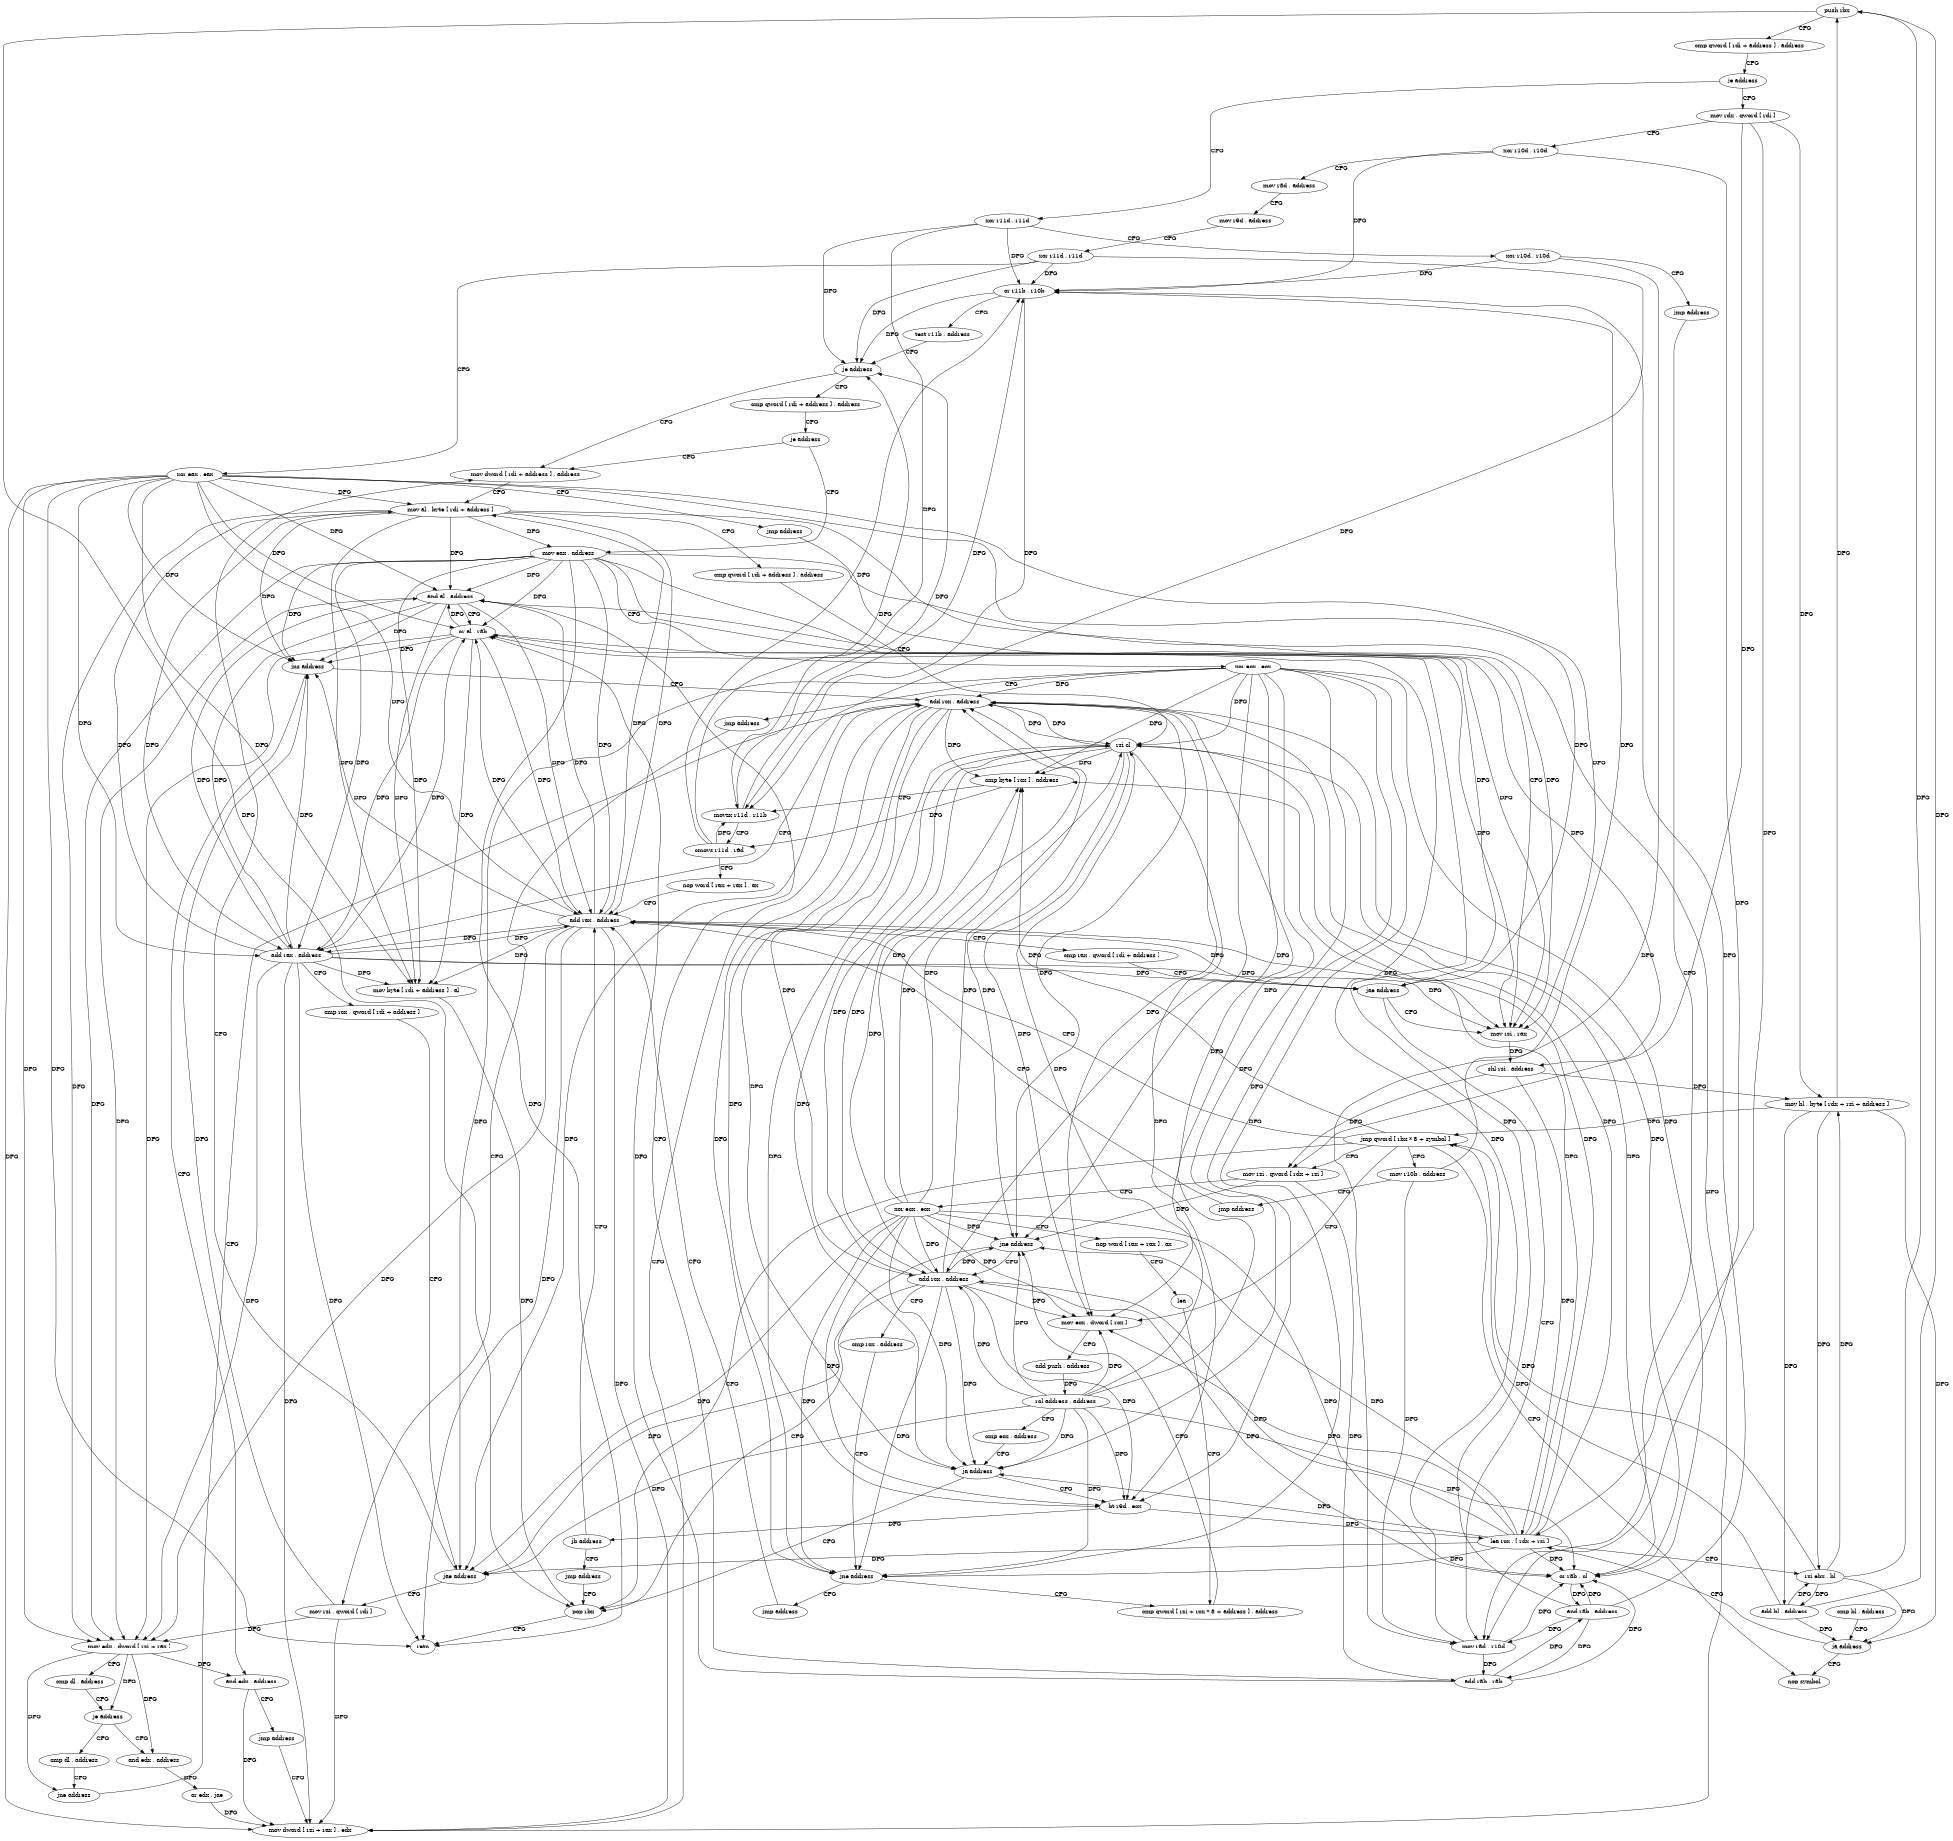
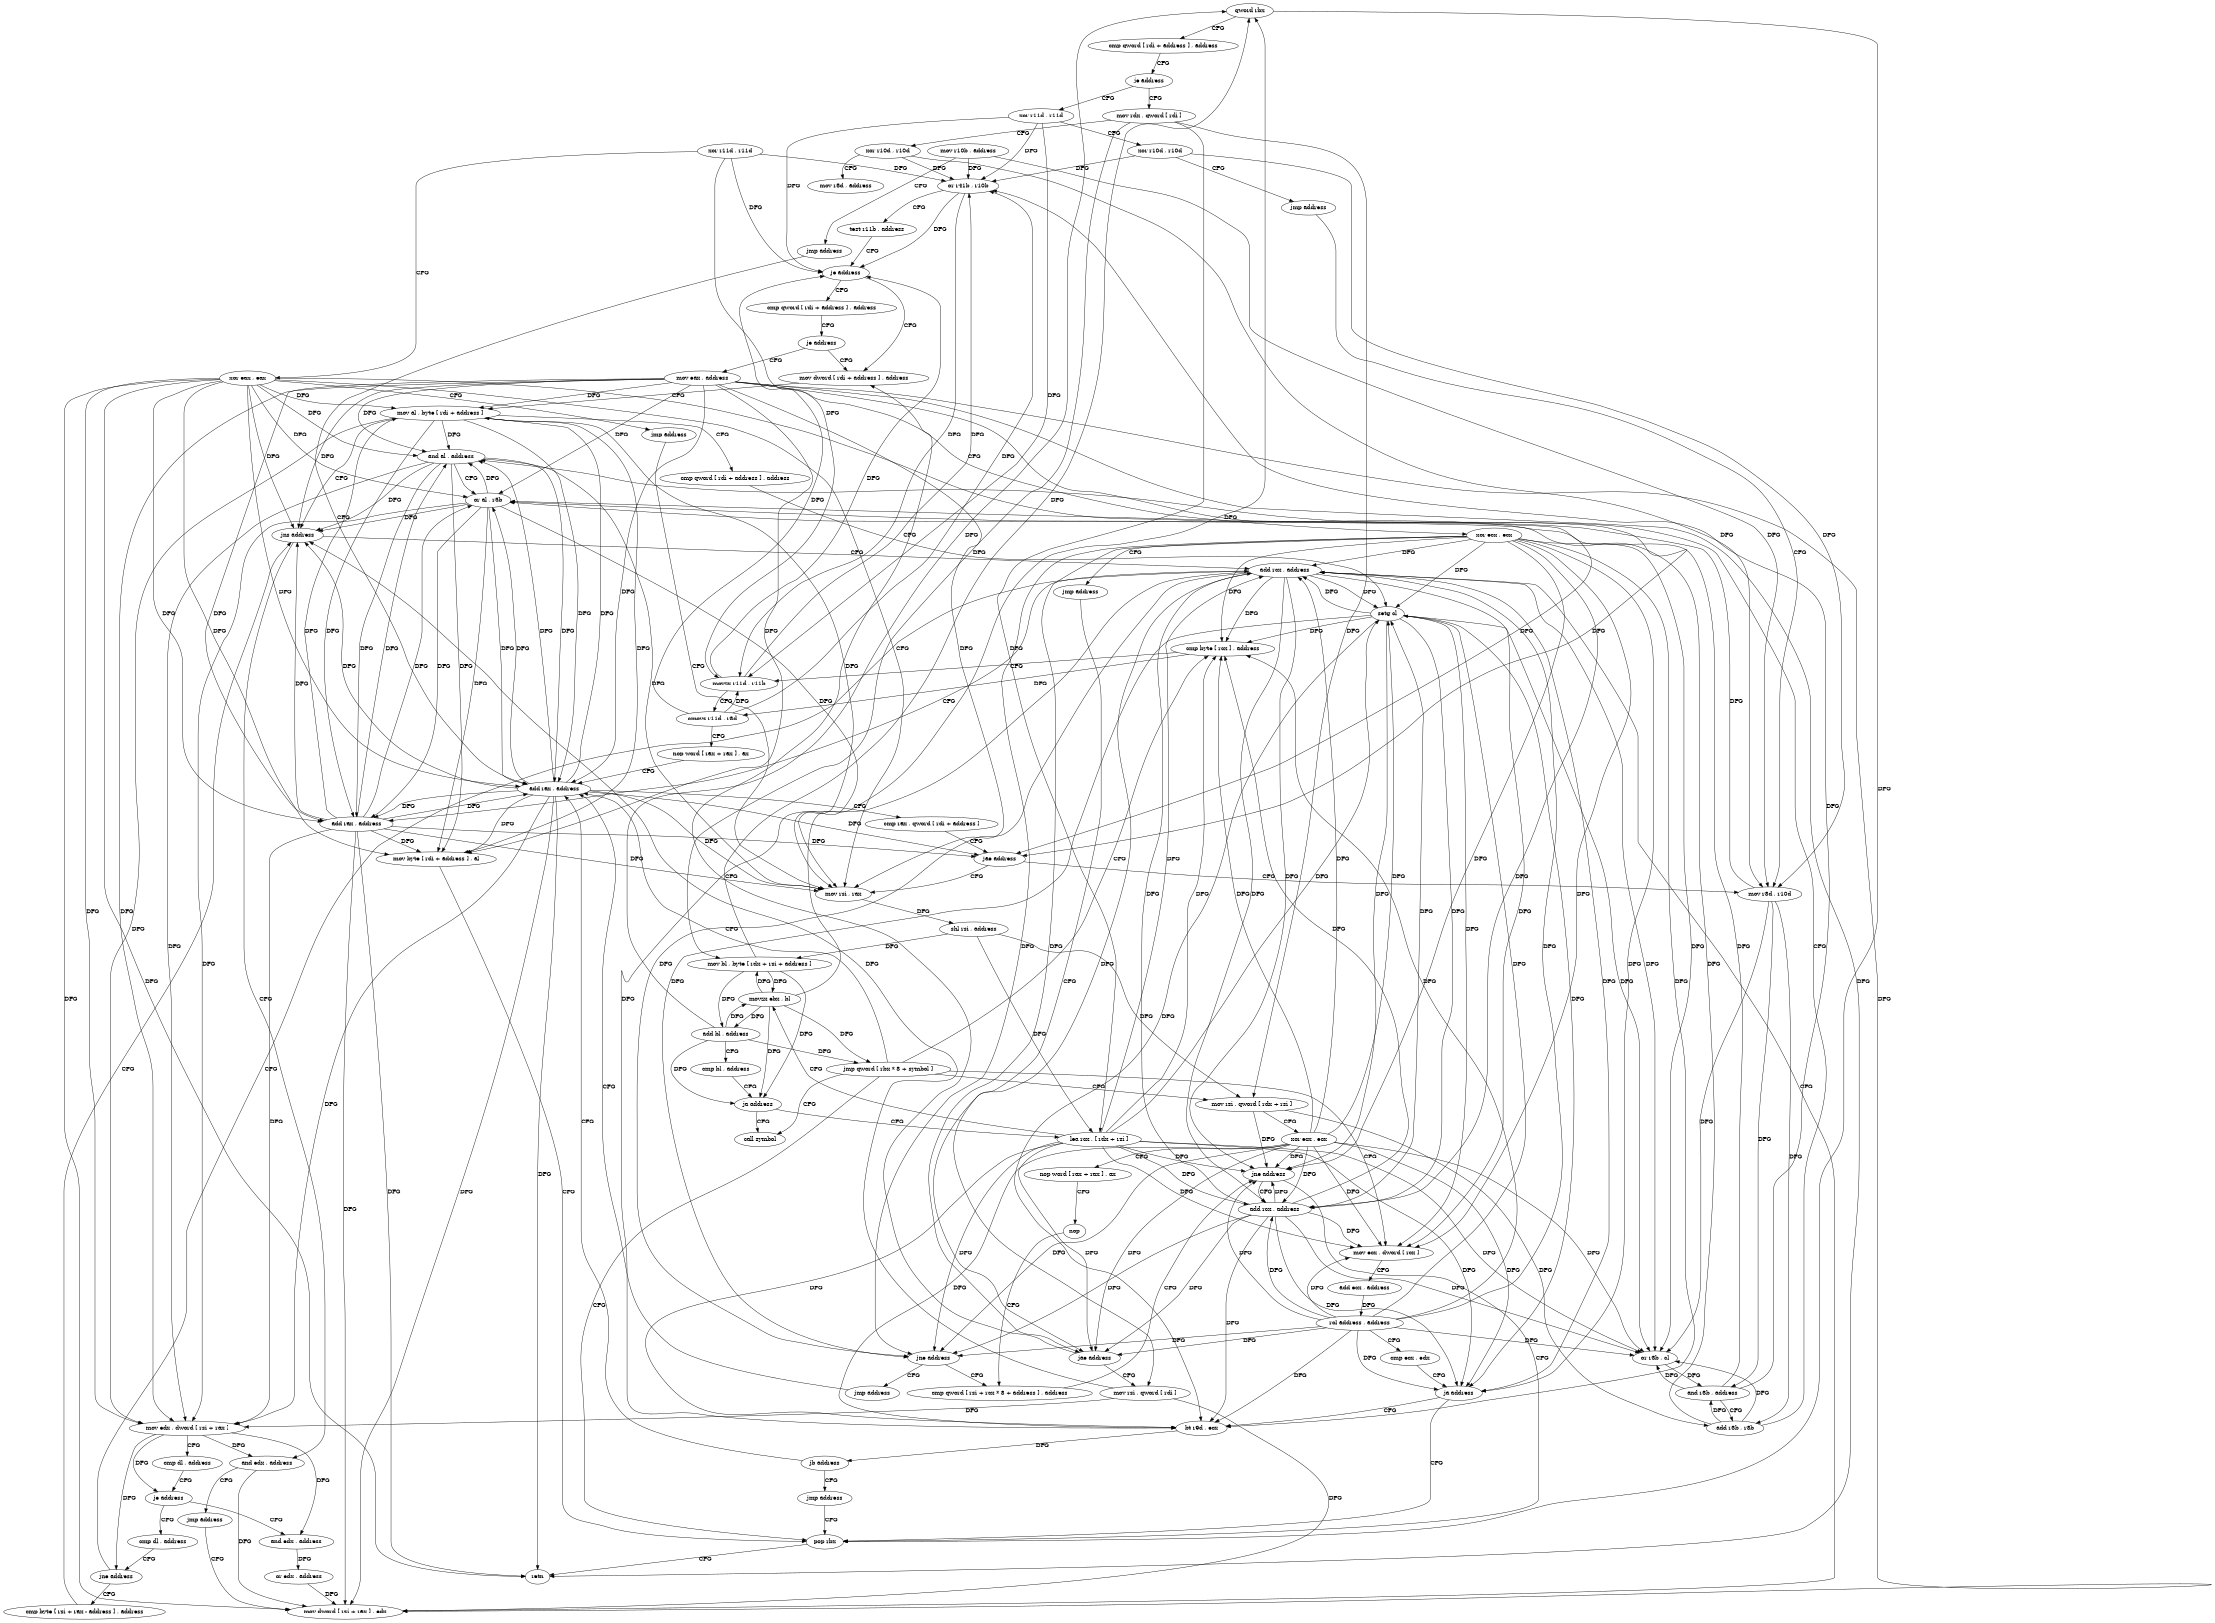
node "push rbx": label "push rbx" -> "qword rbx"
node "mov r9d , address": removed
node "or r11b , r10b": label "or r11b , r10b" -> "or r41b , r10b"
edge "mov al , byte [ rdi + address ]" -> "mov eax , address": reversed
edge "mov al , byte [ rdi + address ]" -> "jns address": label "DFG" -> "CFG"
node "or al , r8b": label "or al , r8b" -> "or al , r5b"
edge "and al , address" -> "shl rsi , address": now "and al , address" -> "mov rsi , rax"
node "rsi cl": label "rsi cl" -> "setg cl"
edge "xor eax , eax" -> "mov rsi , rax": label "DFG" -> "CFG"
node "cmovs r11d , r6d": label "cmovs r11d , r6d" -> "cmovs r11d , r8d"
edge "jmp qword [ rbx * 8 + symbol ]" -> "cmp byte [ rcx ] , address": label "DFG" -> "CFG"
edge "rol address , address" -> "cmp byte [ rcx ] , address": added, label "DFG"
node "cmp rcx , qword [ rdi + address ]": removed
edge "add bl , address" -> "cmp bl , address": added, label "CFG"
edge "mov bl , byte [ rdx + rsi + address ]" -> "jmp qword [ rbx * 8 + symbol ]": removed, label "DFG"
edge "jmp qword [ rbx * 8 + symbol ]" -> "mov r10b , address": removed, label "CFG"
edge "mov byte [ rdi + address ] , al" -> "pop rbx": label "DFG" -> "CFG"
node "lea": label "lea" -> "nop"
node "cmp rcx , address": removed
node "add push , address": label "add push , address" -> "add ecx , address"
node "cmp ecx , address": label "cmp ecx , address" -> "cmp ecx , edx"
edge "bt r9d , ecx" -> "lea rcx , [ rdx + rsi ]": reversed
node "rsi ebx , bl": label "rsi ebx , bl" -> "movzx ebx , bl"
node "cmp byte [ rsi + rax - address ] , address": added
edge "and r8b , address" -> "mov r8d , r10d": reversed
edge "and r8b , address" -> "add r8b , r8b": label "DFG" -> "CFG"
node "nop symbol": label "nop symbol" -> "call symbol"
node "or edx , jae": label "or edx , jae" -> "or edx , address"
